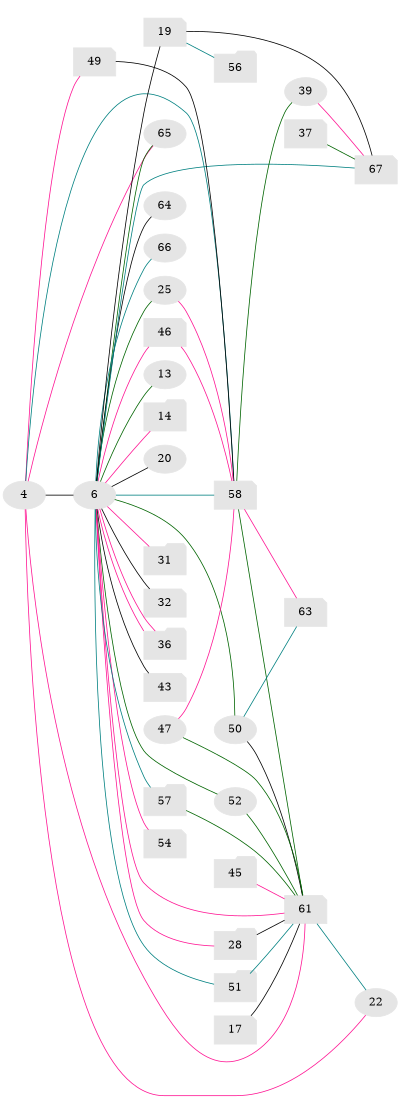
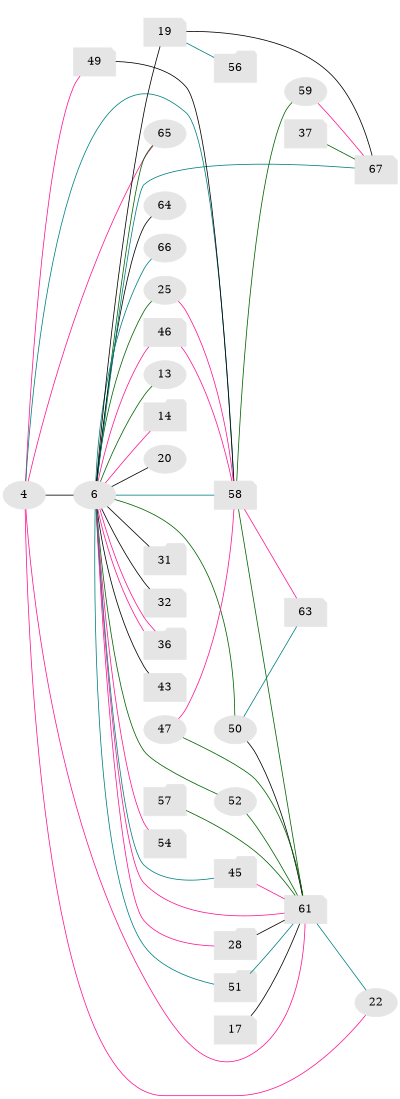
node "39": label "39" -> "59"
edge "6" -- "31": color deeppink -> black
edge "6" -- "57": now "6" -- "45"
